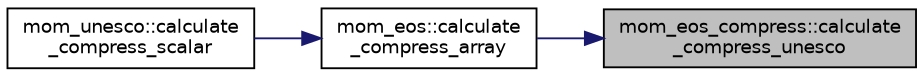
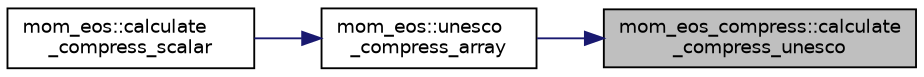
node "mom_unesco::calculate _compress_scalar": label "mom_unesco::calculate _compress_scalar" -> "mom_eos::calculate _compress_scalar"
node "mom_eos::calculate _compress_array": label "mom_eos::calculate _compress_array" -> "mom_eos::unesco _compress_array"
